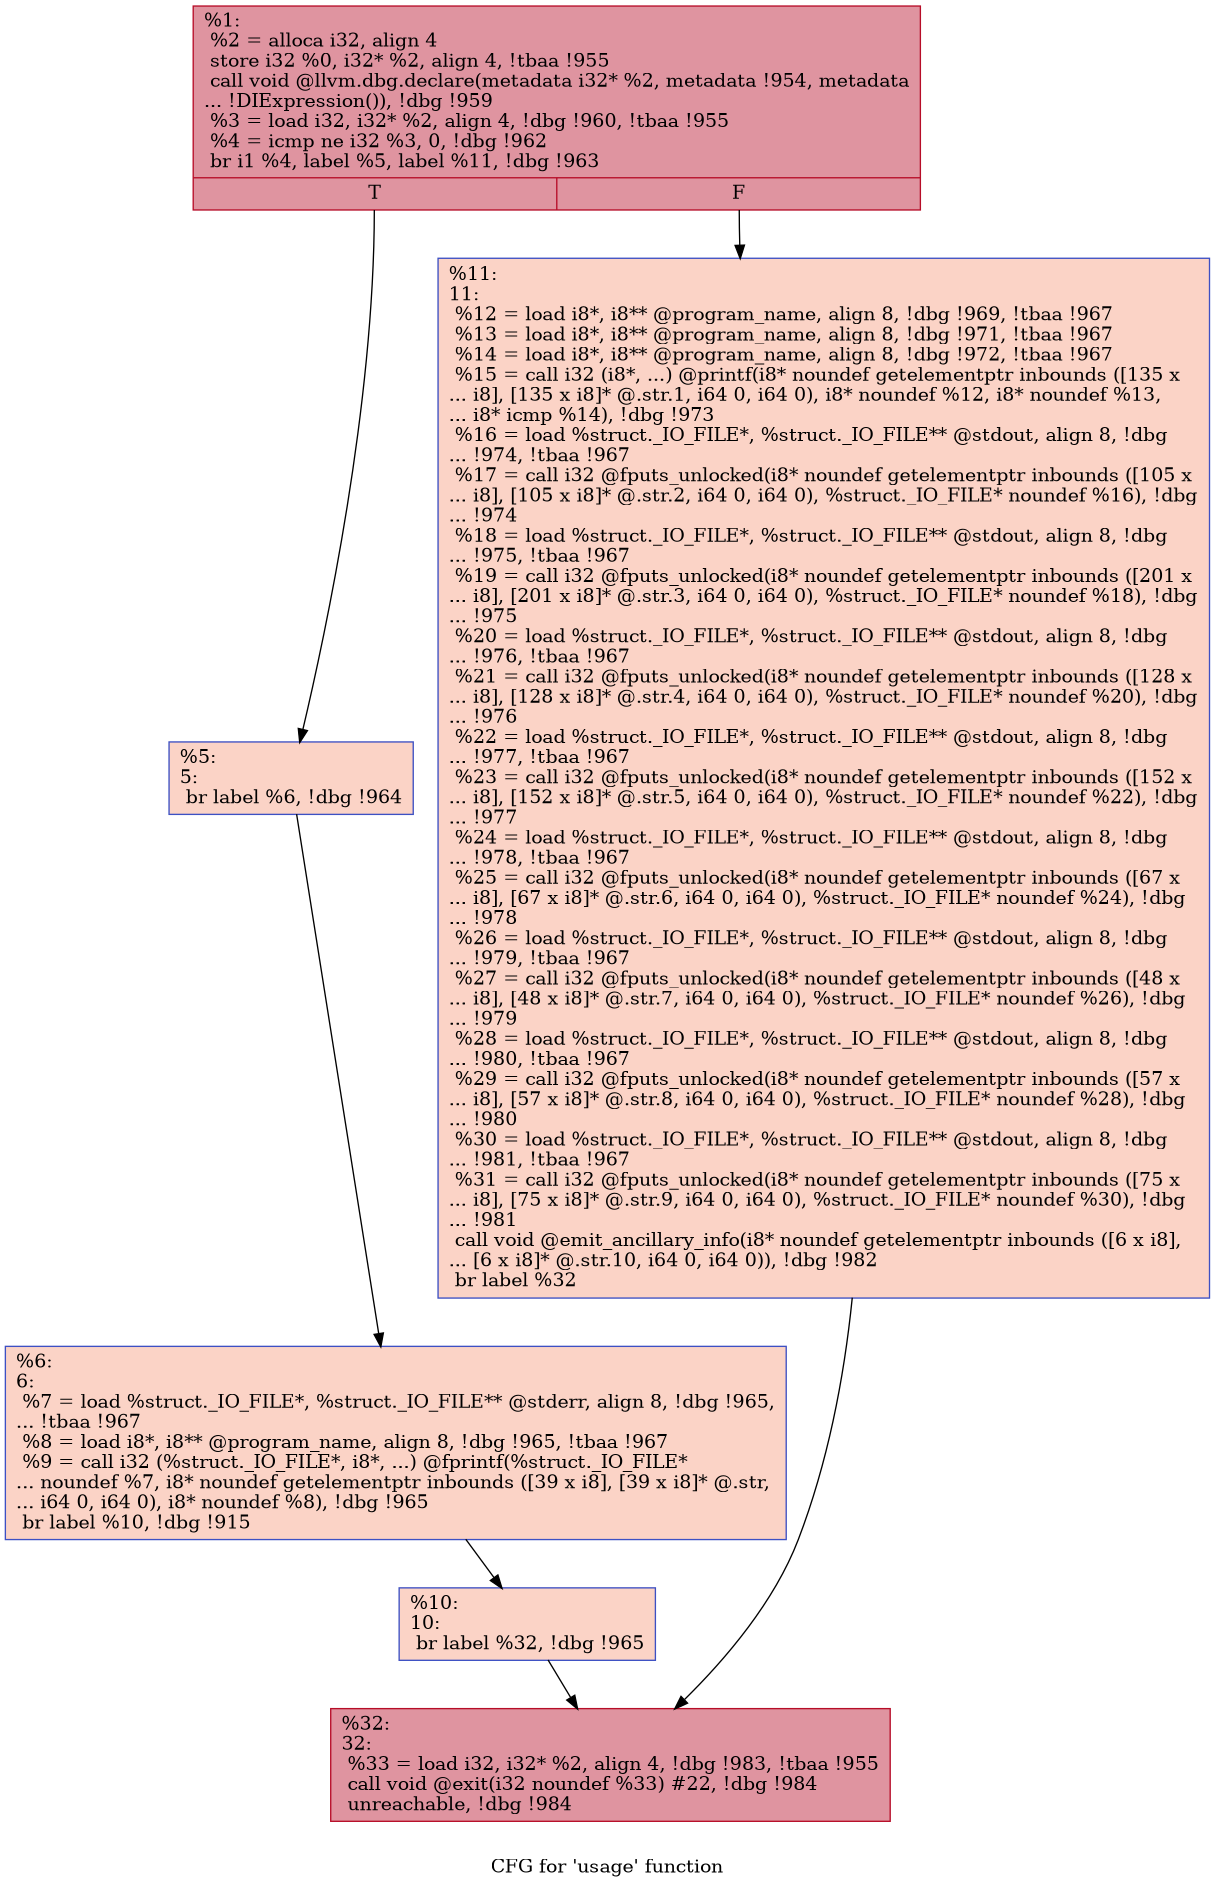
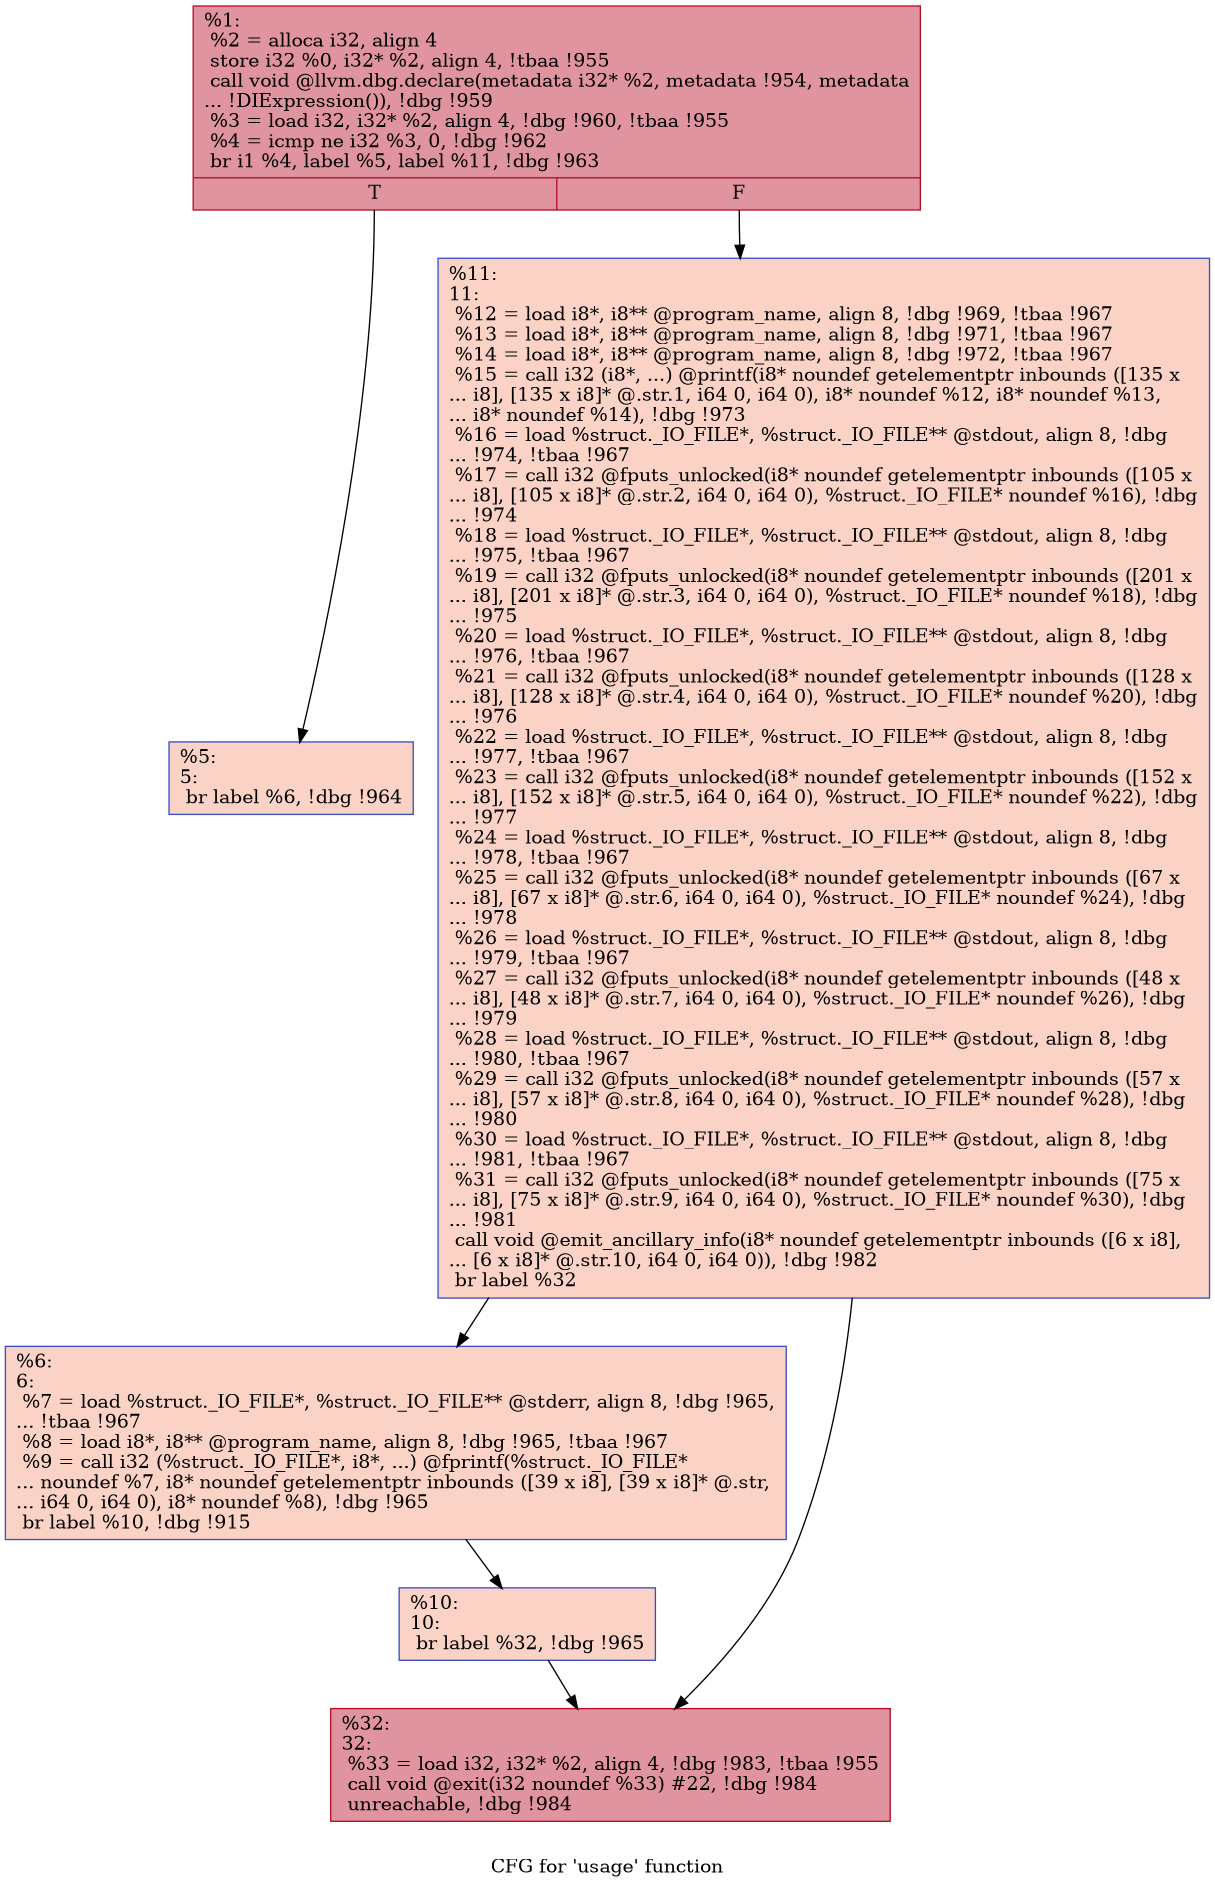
node "%11:": text "... i8* icmp %14), !dbg !973" -> "... i8* noundef %14), !dbg !973"
edge "%5:" -> "%6:": now "%11:" -> "%6:"
